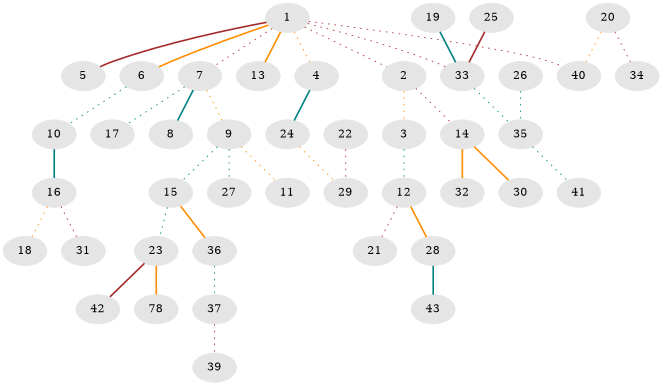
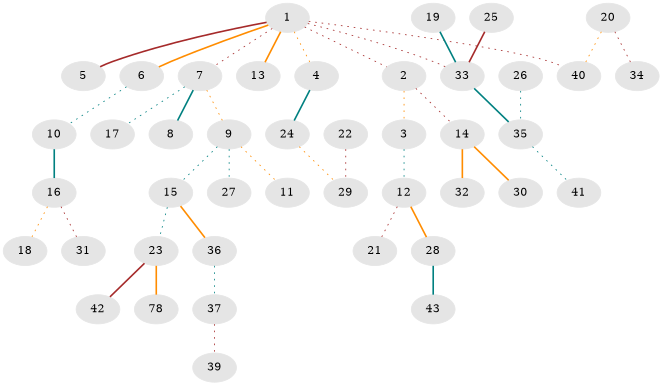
edge "33" -- "35": style dotted -> bold
